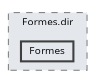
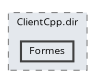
cluster "Formes.dir": label "Formes.dir" -> "ClientCpp.dir"
